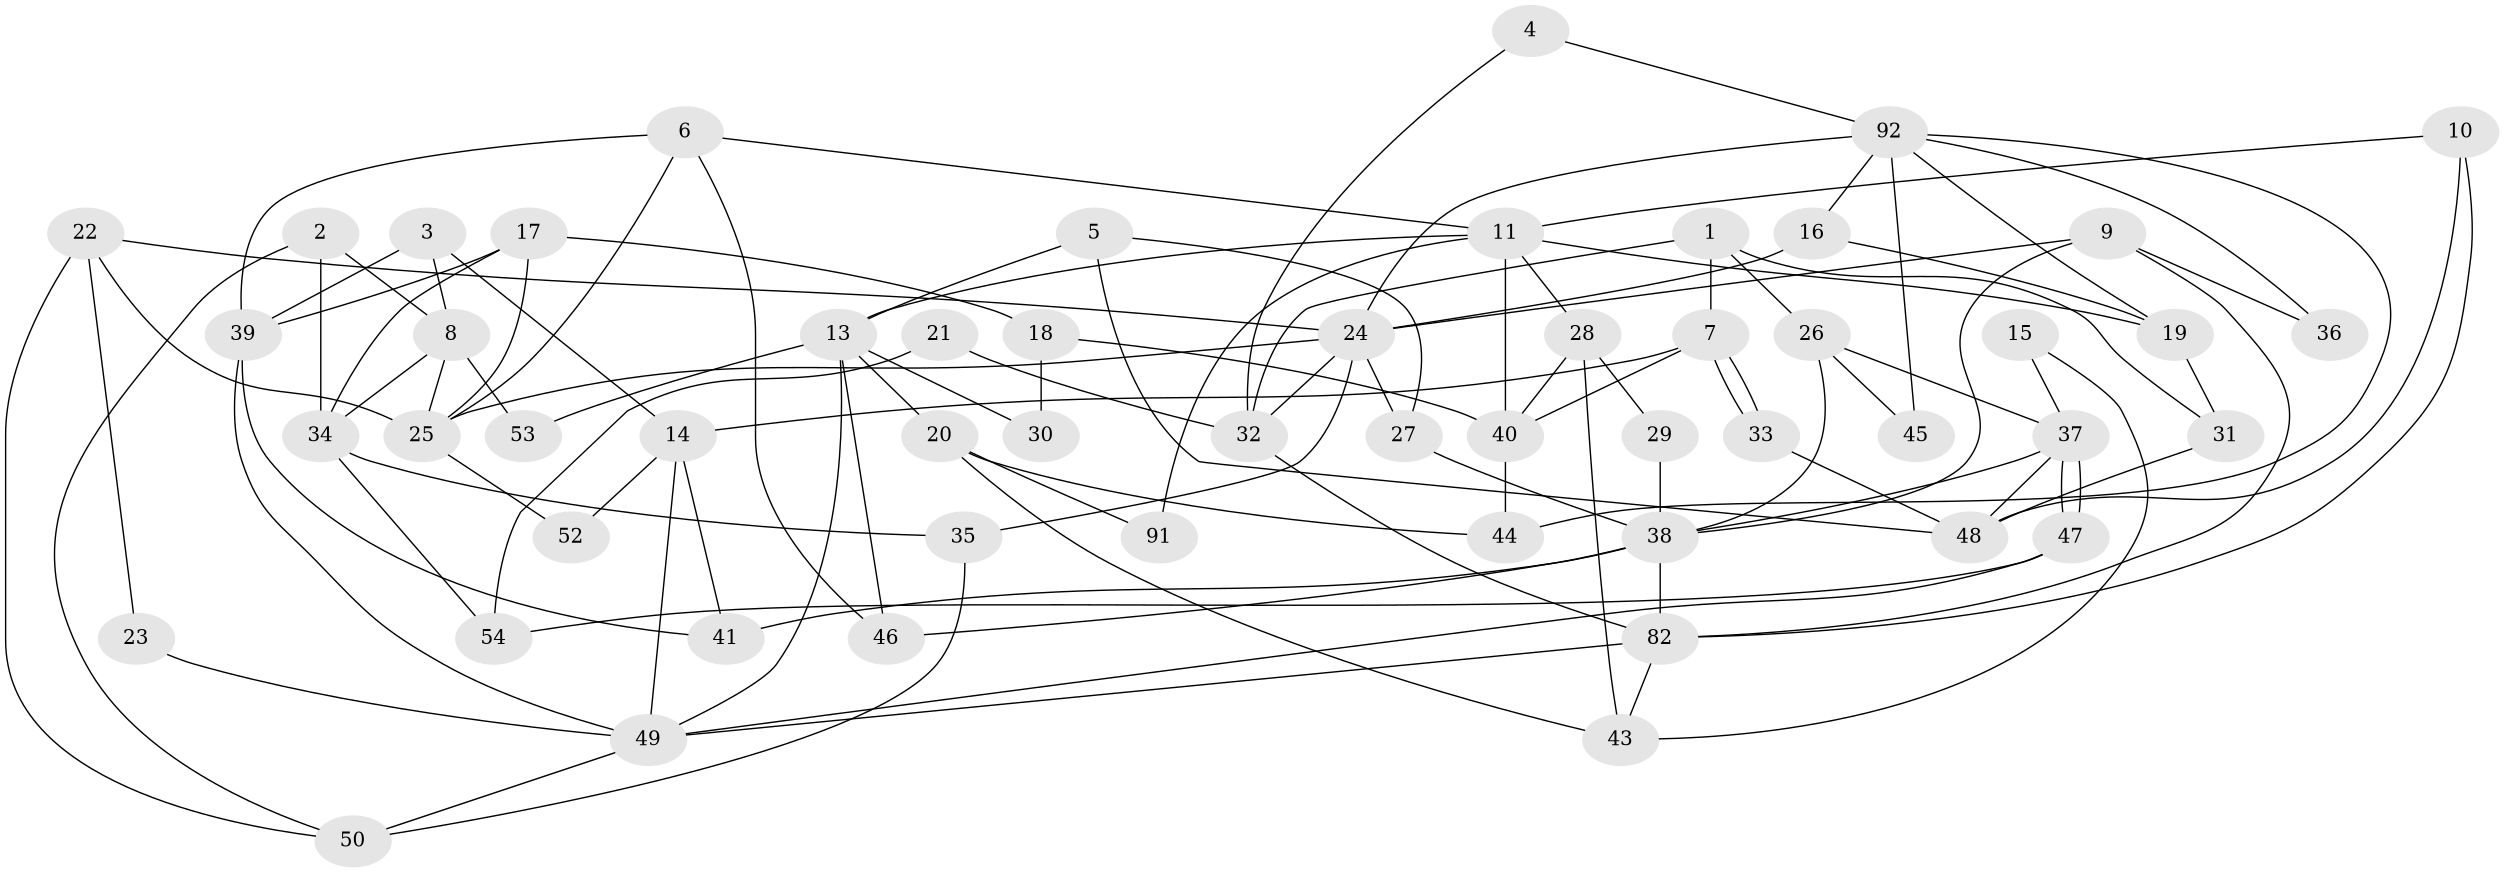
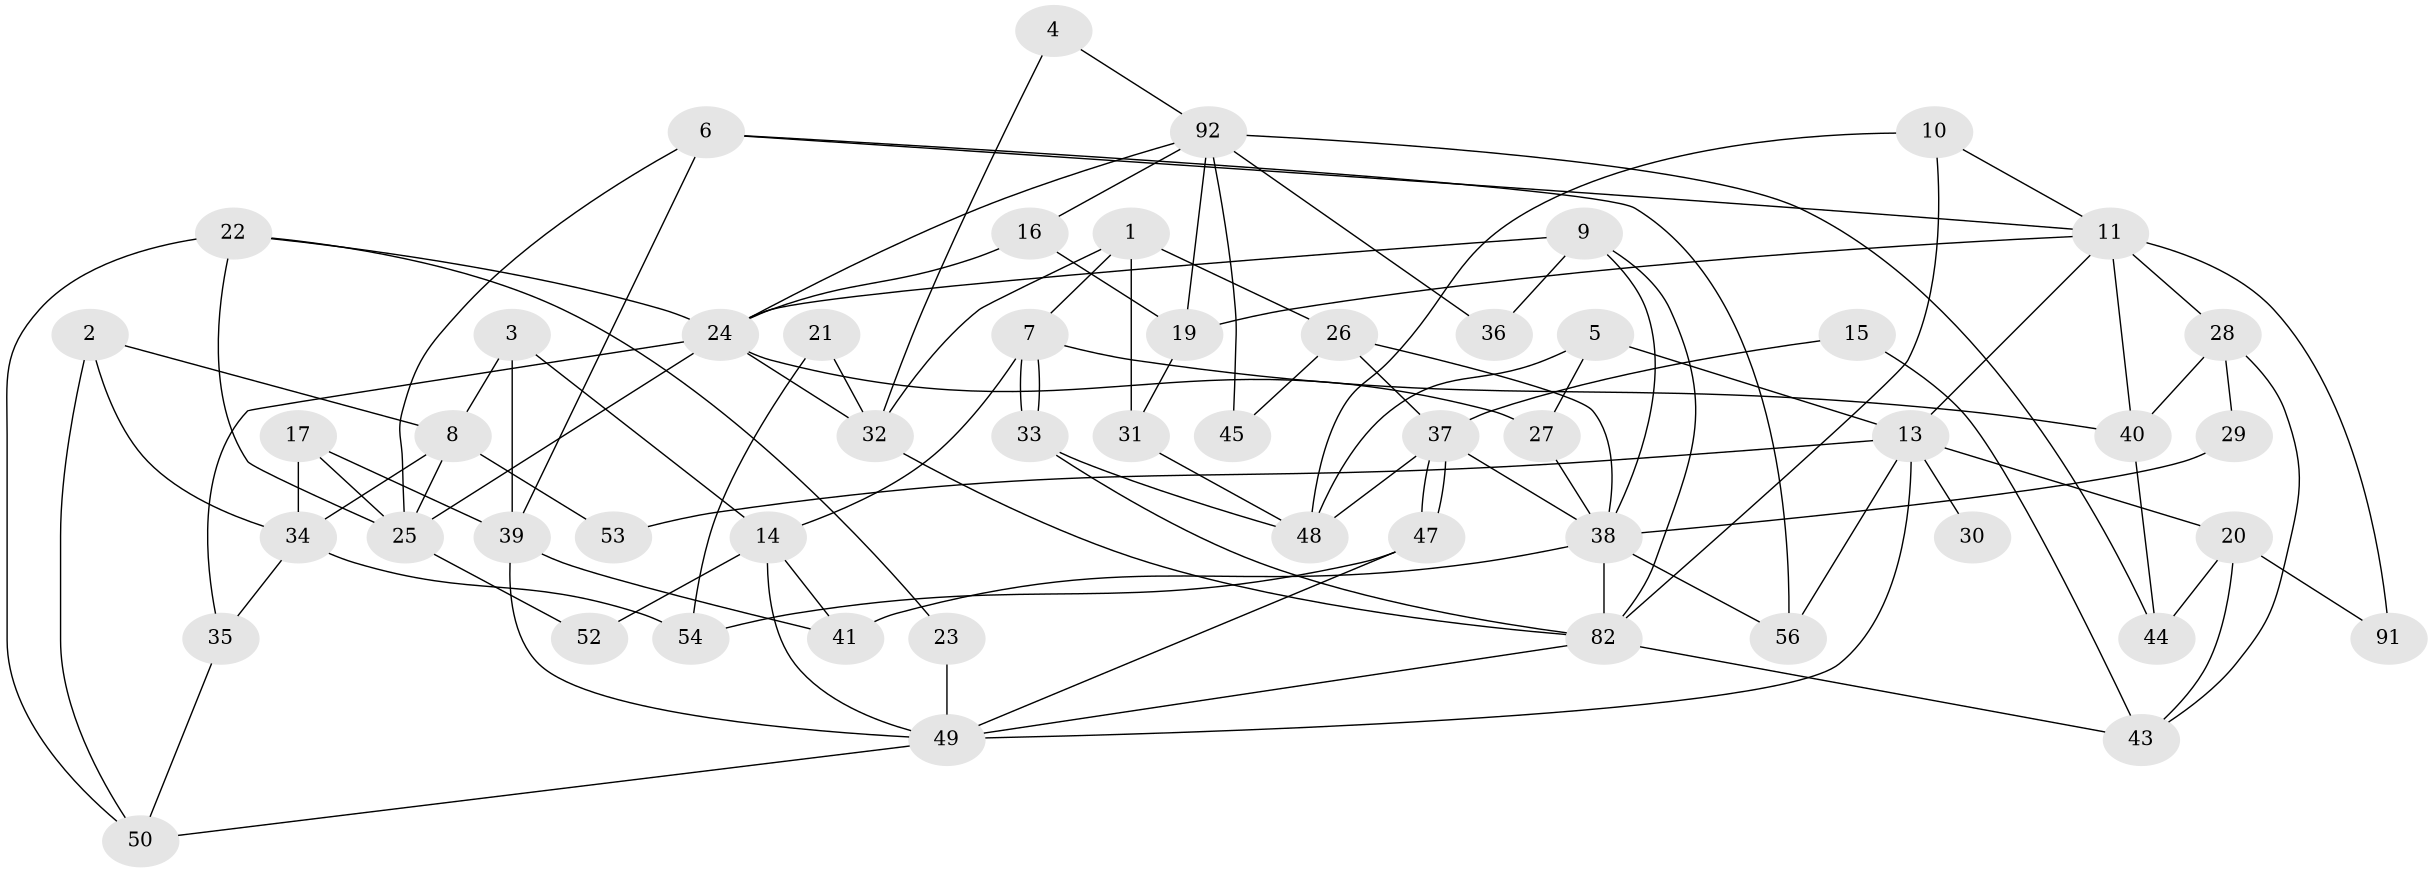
node "18": removed
edge "33" -- "82": added
node "46": label "46" -> "56"
